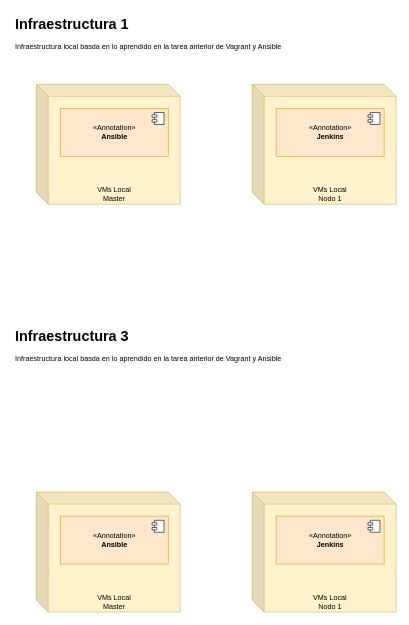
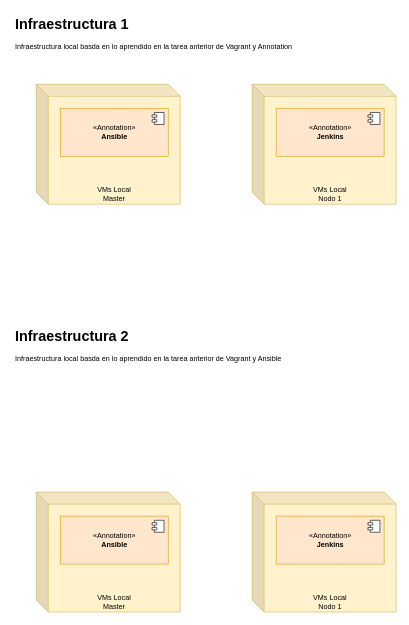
node "Infraestructura 1Infraestructura local basda en lo aprendido en la tarea anterior de Vagrant y Ansible": label "Infraestructura 1Infraestructura local basda en lo aprendido en la tarea anterior de Vagrant y Ansible" -> "Infraestructura 1Infraestructura local basda en lo aprendido en la tarea anterior de Vagrant y Annotation"
node "Infraestructura 3Infraestructura local basda en lo aprendido en la tarea anterior de Vagrant y Ansible": label "Infraestructura 3Infraestructura local basda en lo aprendido en la tarea anterior de Vagrant y Ansible" -> "Infraestructura 2Infraestructura local basda en lo aprendido en la tarea anterior de Vagrant y Ansible"
